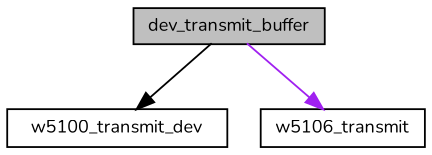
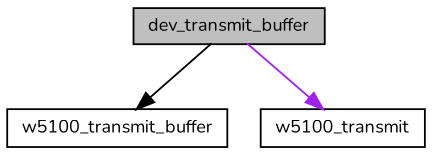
node "w5100_transmit_dev": label "w5100_transmit_dev" -> "w5100_transmit_buffer"
node "w5106_transmit": label "w5106_transmit" -> "w5100_transmit"
